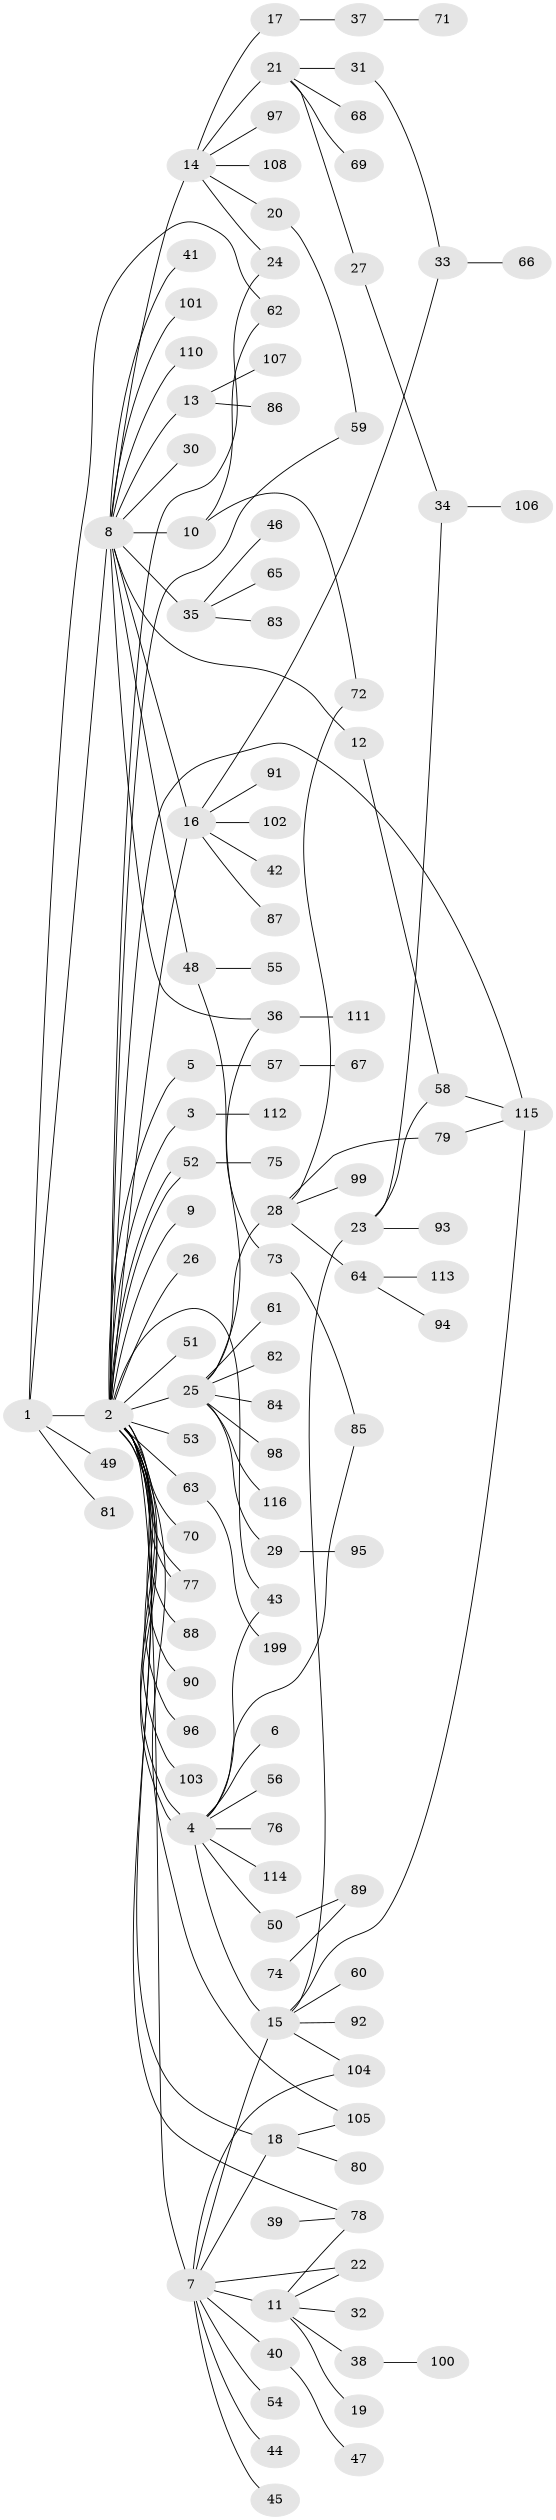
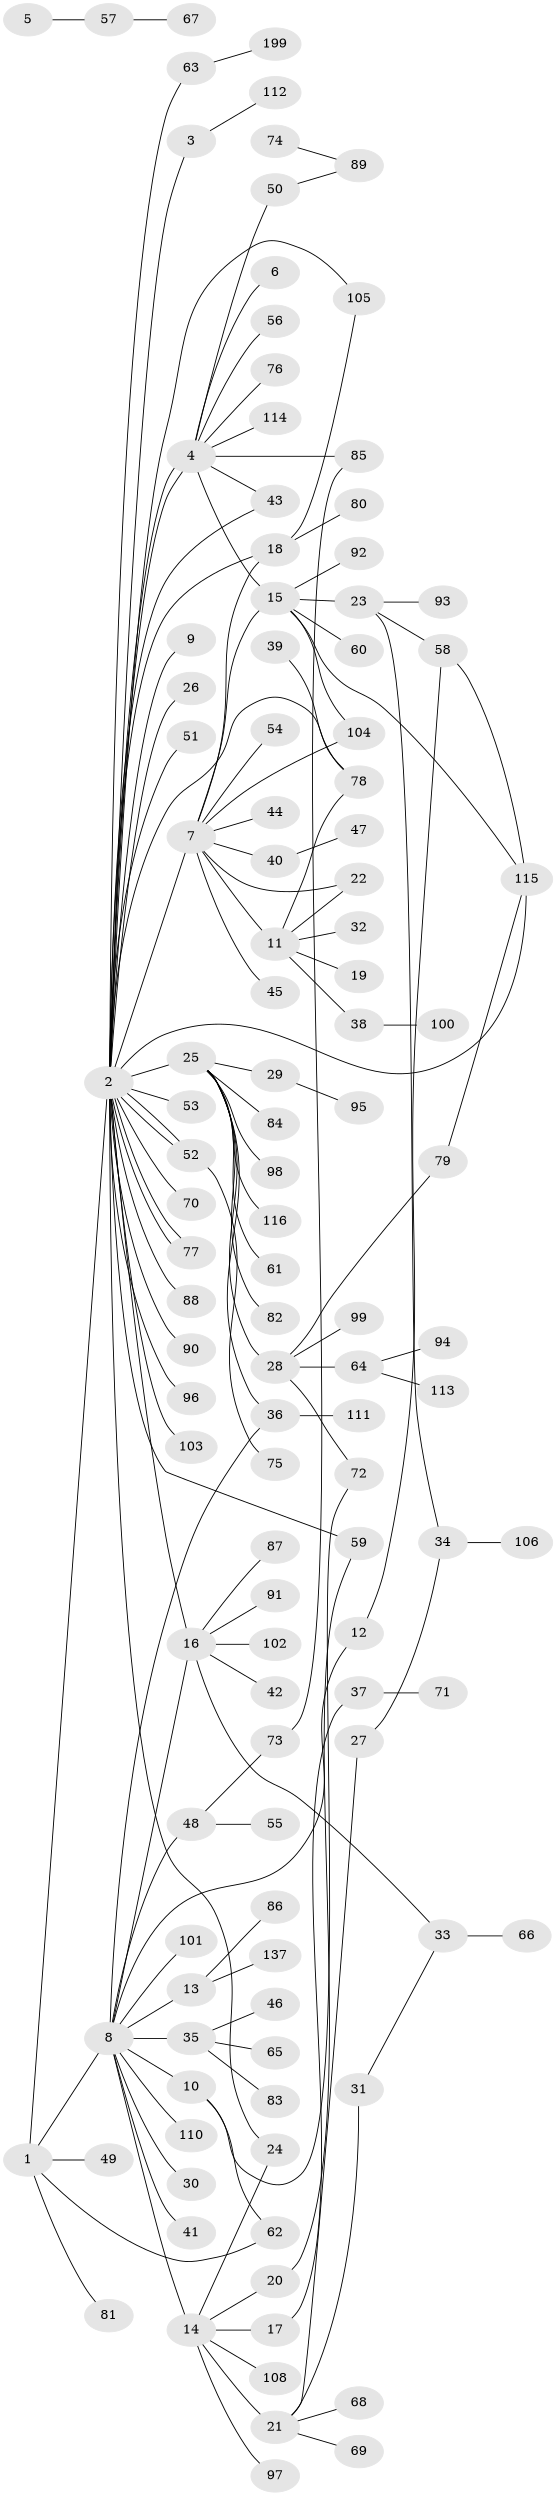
node "107": label "107" -> "137"
edge "5" -- "2": removed
